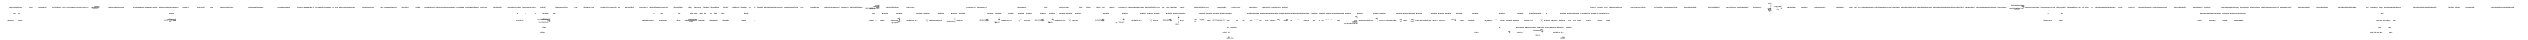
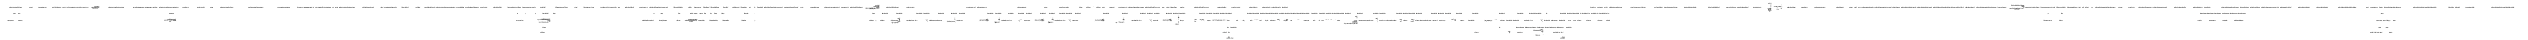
edge "stateChanger == null" -> "jobsEnqueued != 0": now "jobsEnqueued++" -> "jobsEnqueued != 0"
